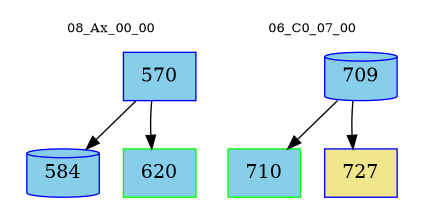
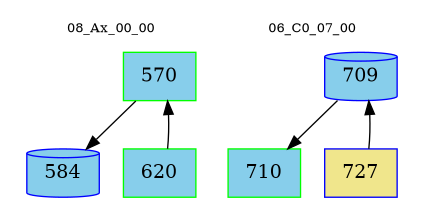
node "570": color blue -> green
edge "570" -> "620": reversed
edge "709" -> "727": reversed
